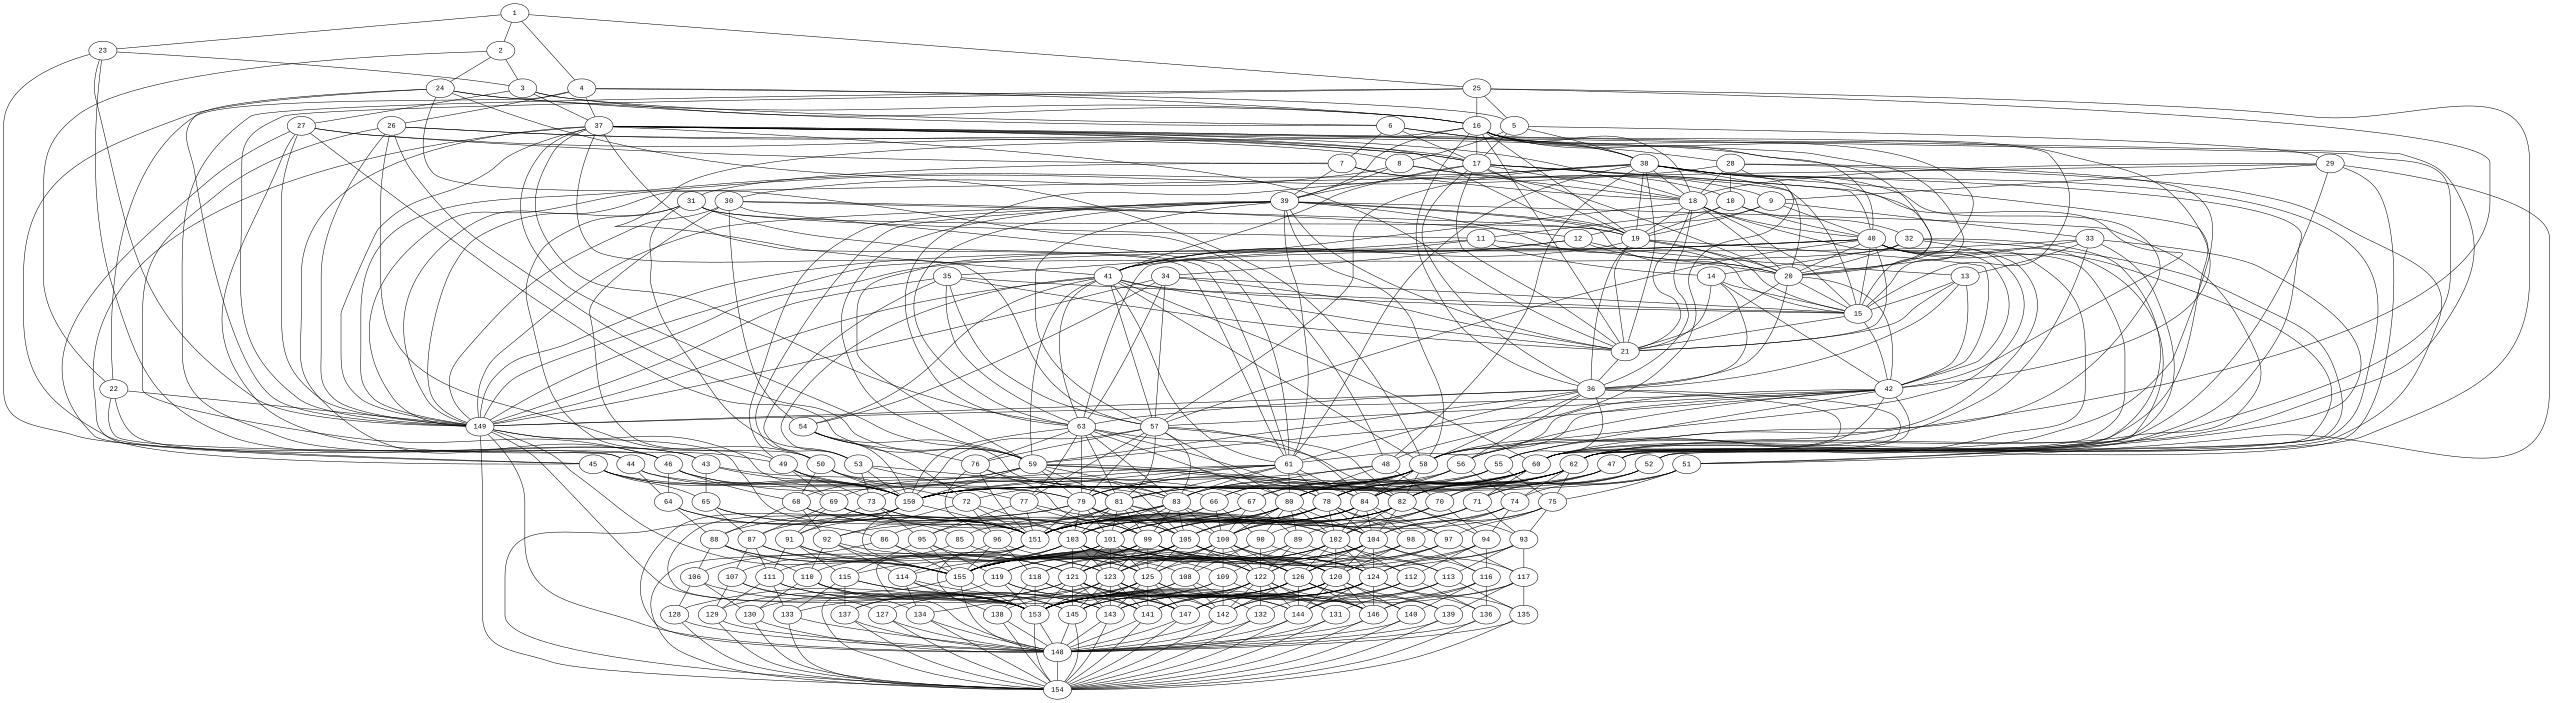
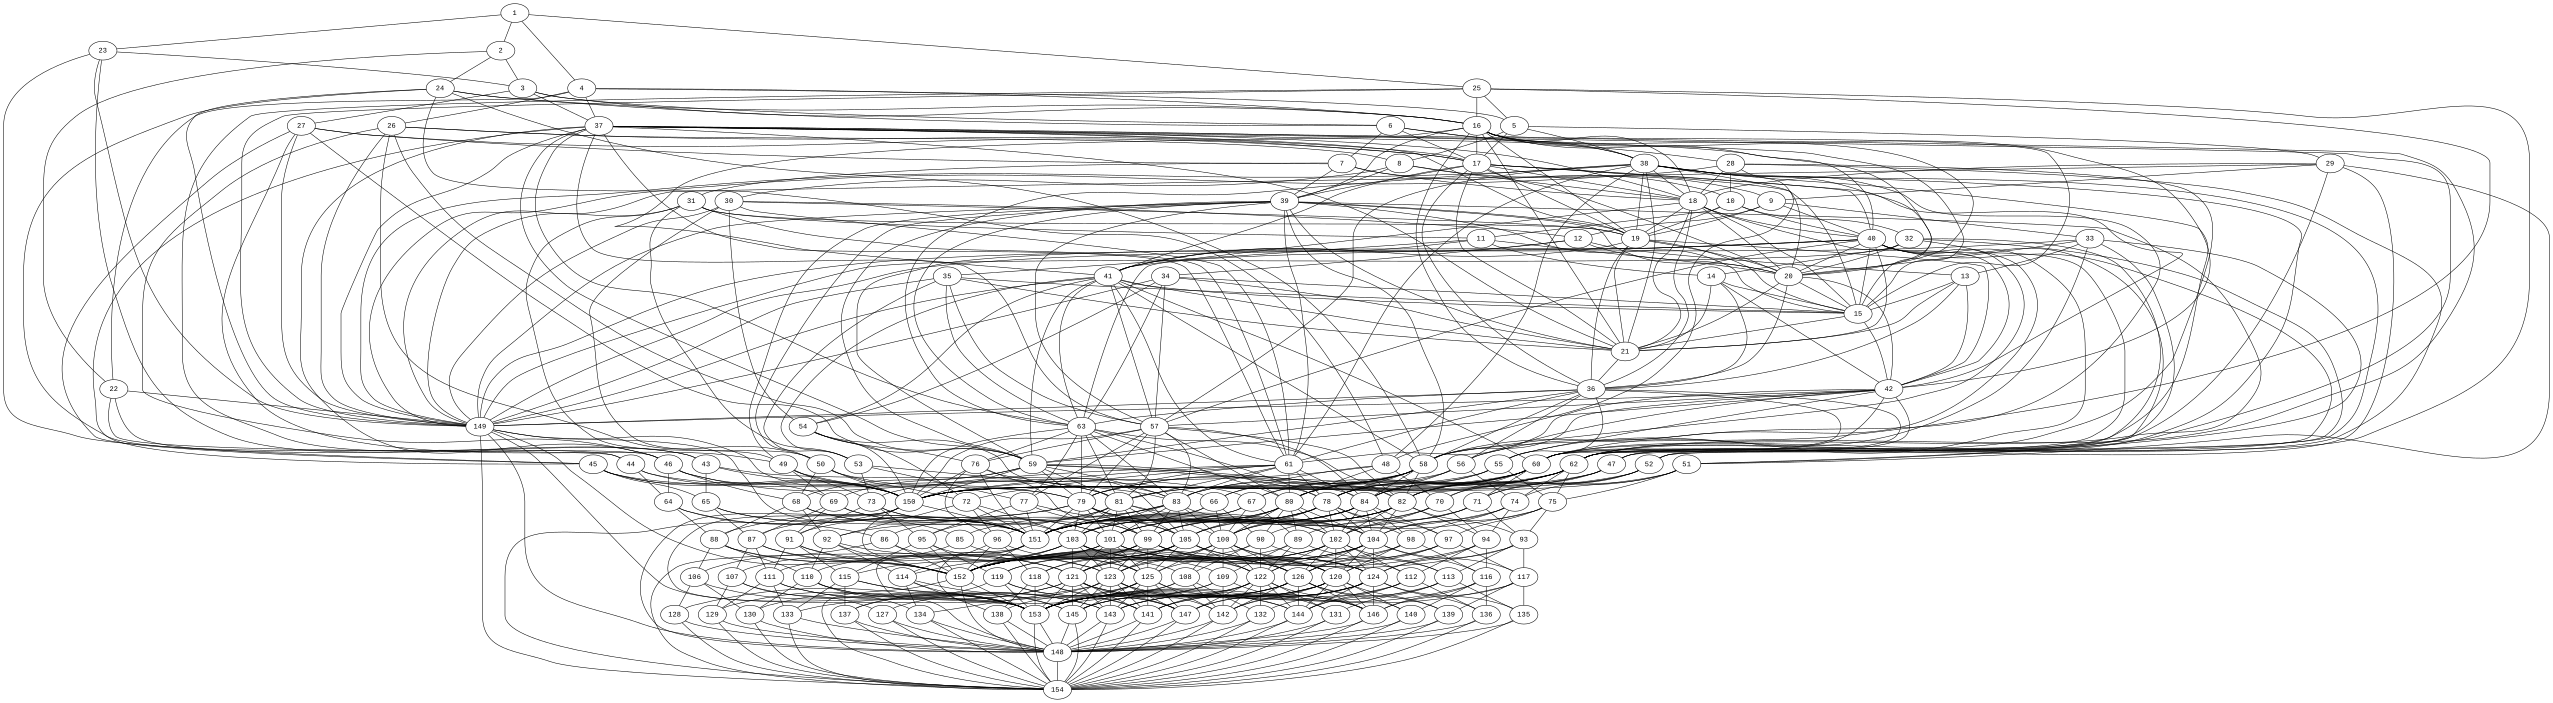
edge "53" -- "150": now "76" -- "150"
edge "69" -- "102": now "79" -- "102"
node "155": label "155" -> "152"
